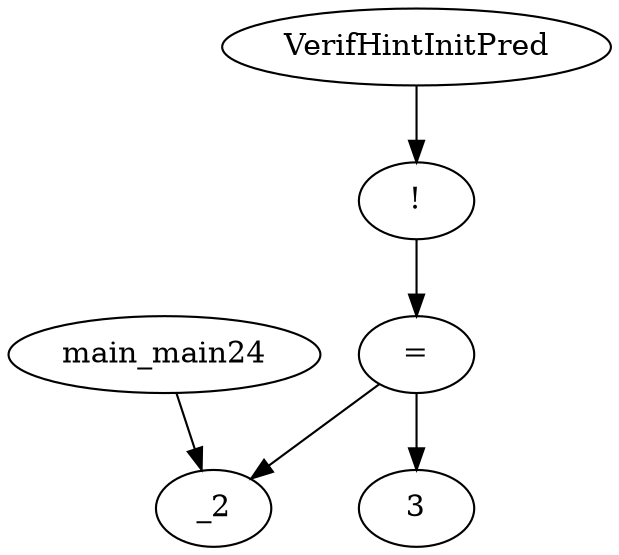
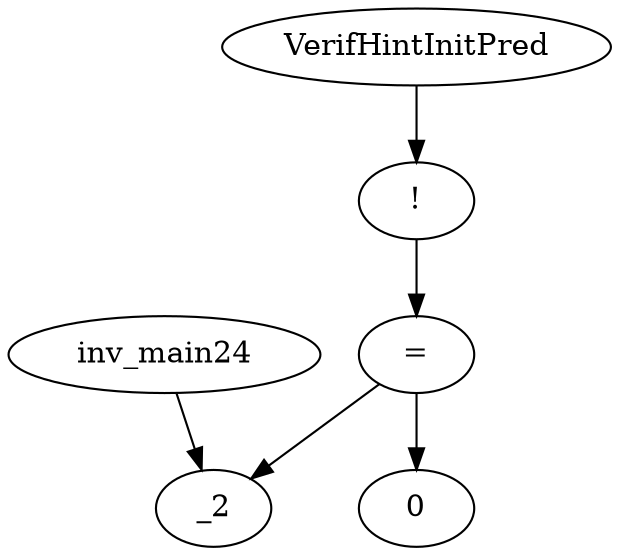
node "main_main24": label "main_main24" -> "inv_main24"
node "3": label "3" -> "0"
